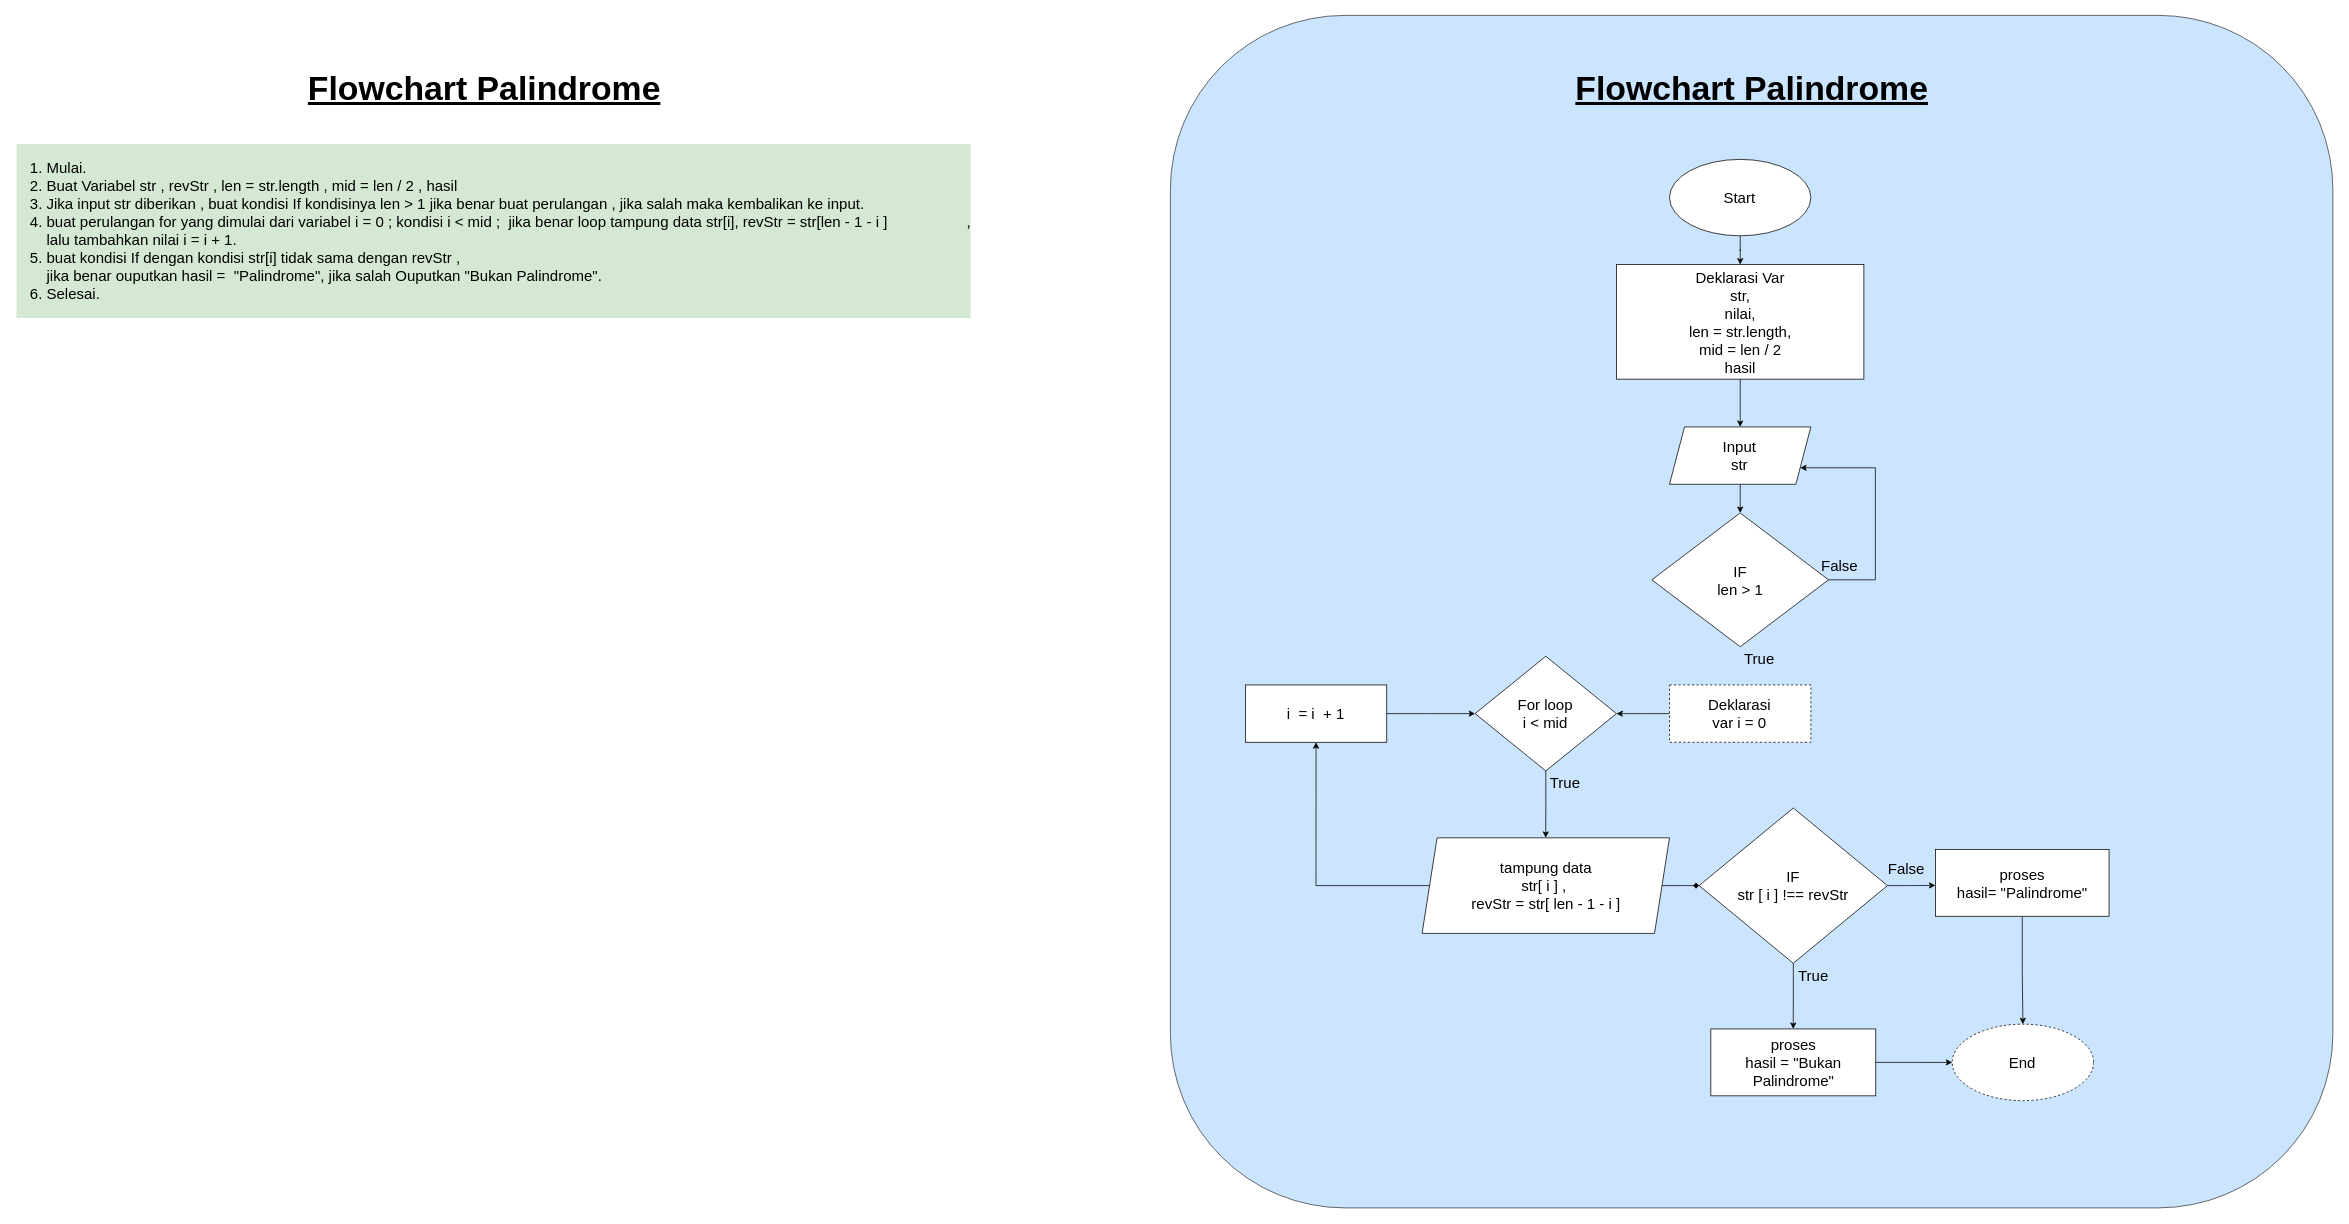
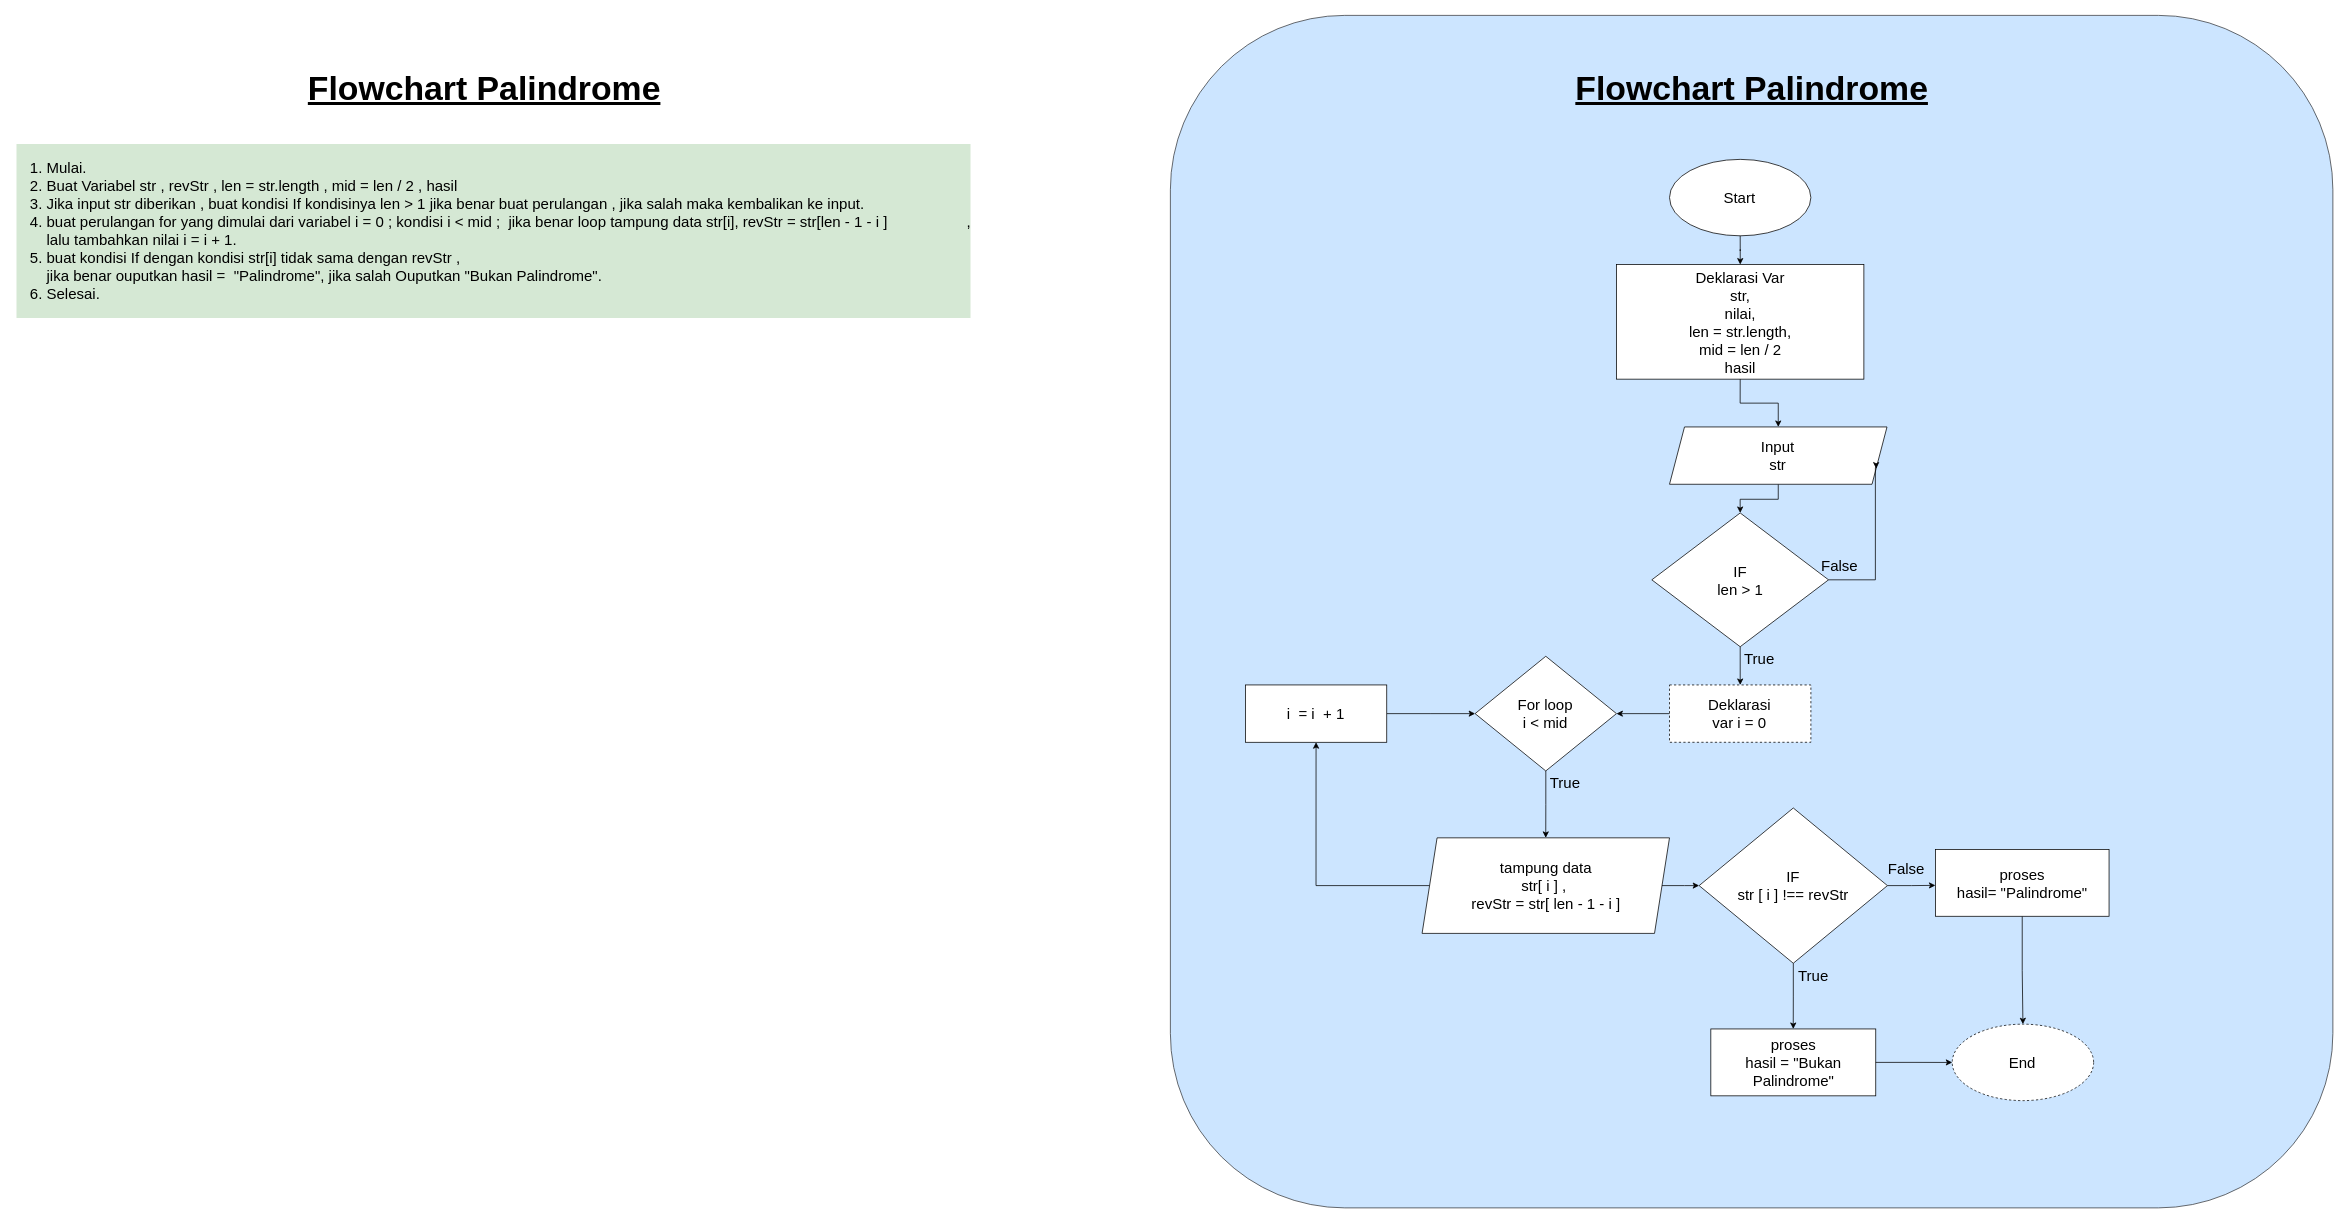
node "Inputstr": size 141x57 -> 218x57
edge "IFlen > 1" -> "Deklarasivar i = 0": added
edge "tampung datastr[ i ] , revStr = str[ len - 1 - i ]" -> "IFstr [ i ] !== revStr": arrowhead diamond -> classic
